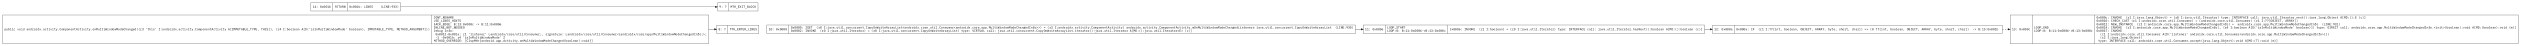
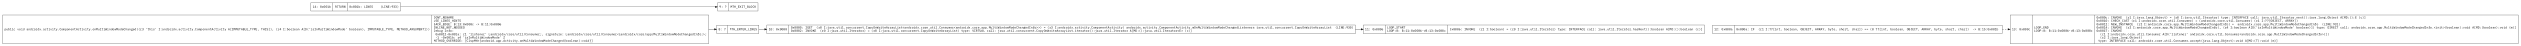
edge "8: ?" -> "10: 0x0000": added
edge "11: 0x0006" -> "12: 0x000a": removed
